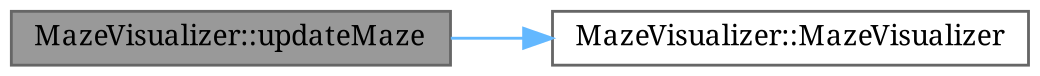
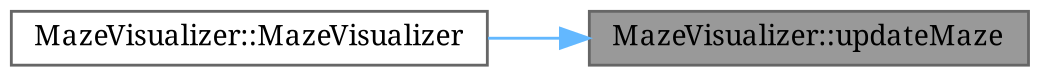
edge "MazeVisualizer::updateMaze" -> "MazeVisualizer::MazeVisualizer": reversed
